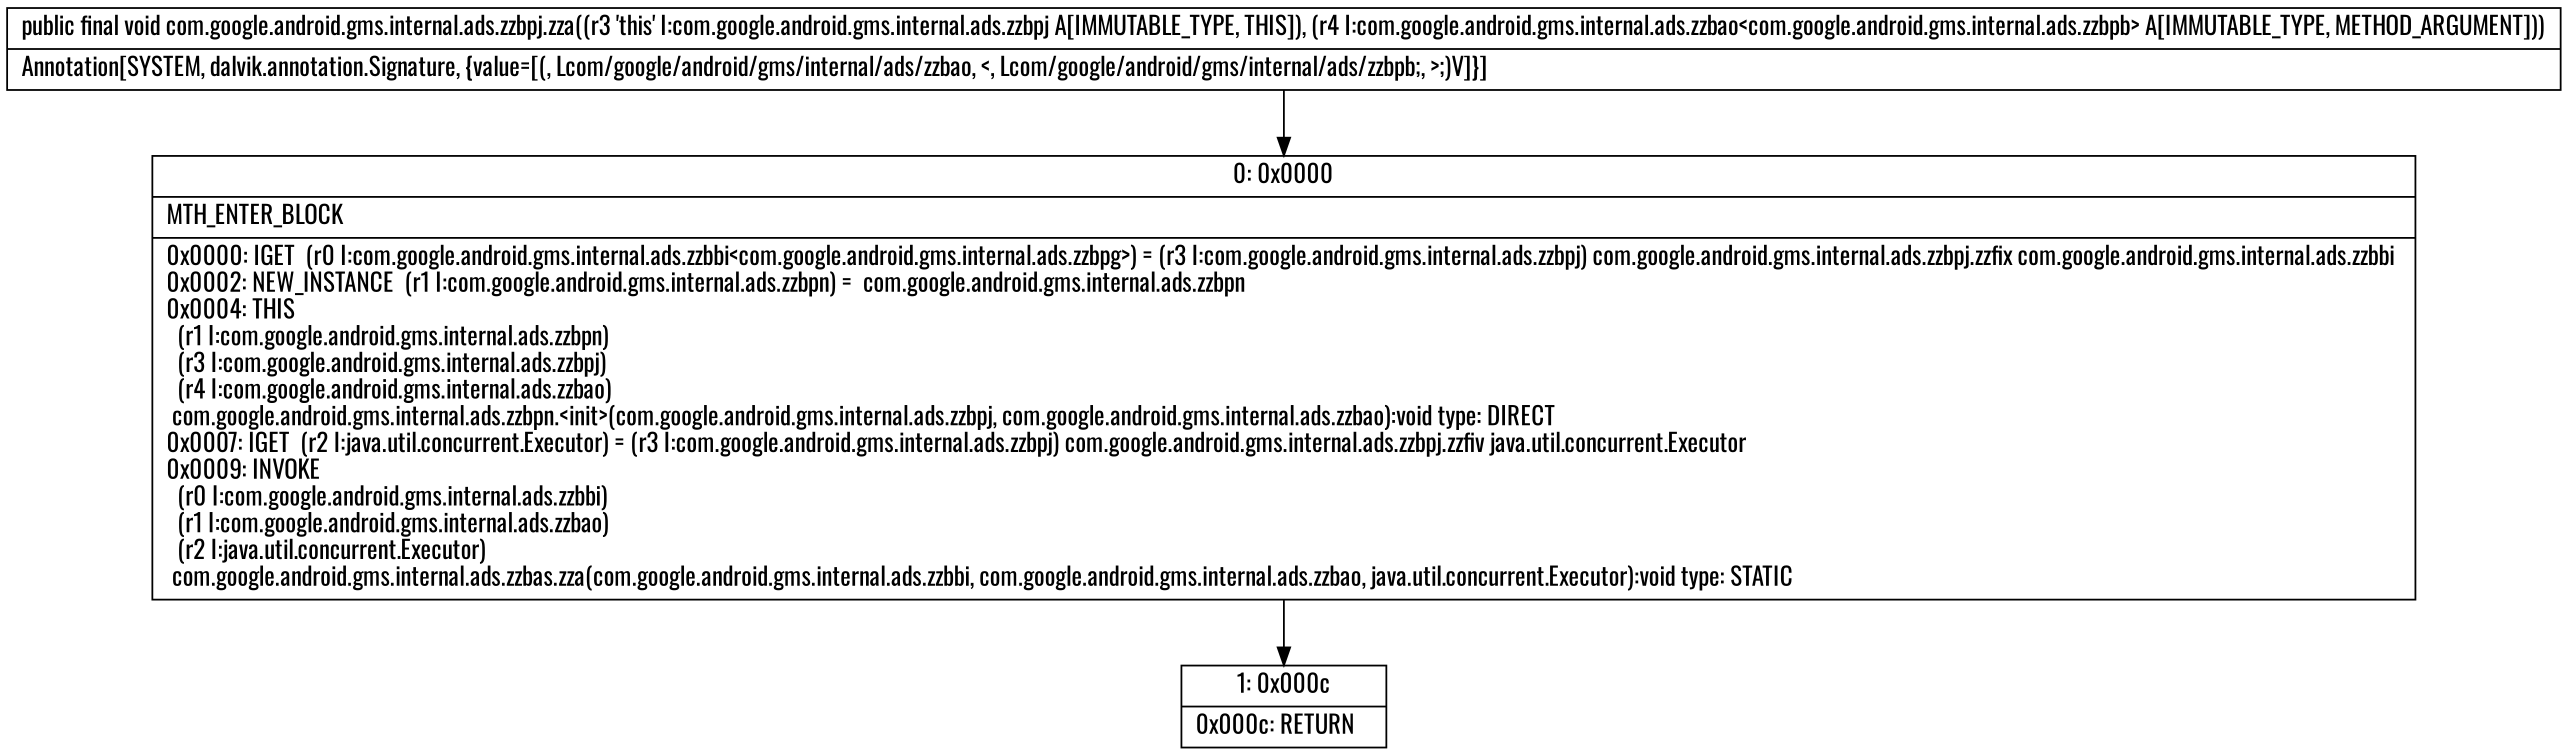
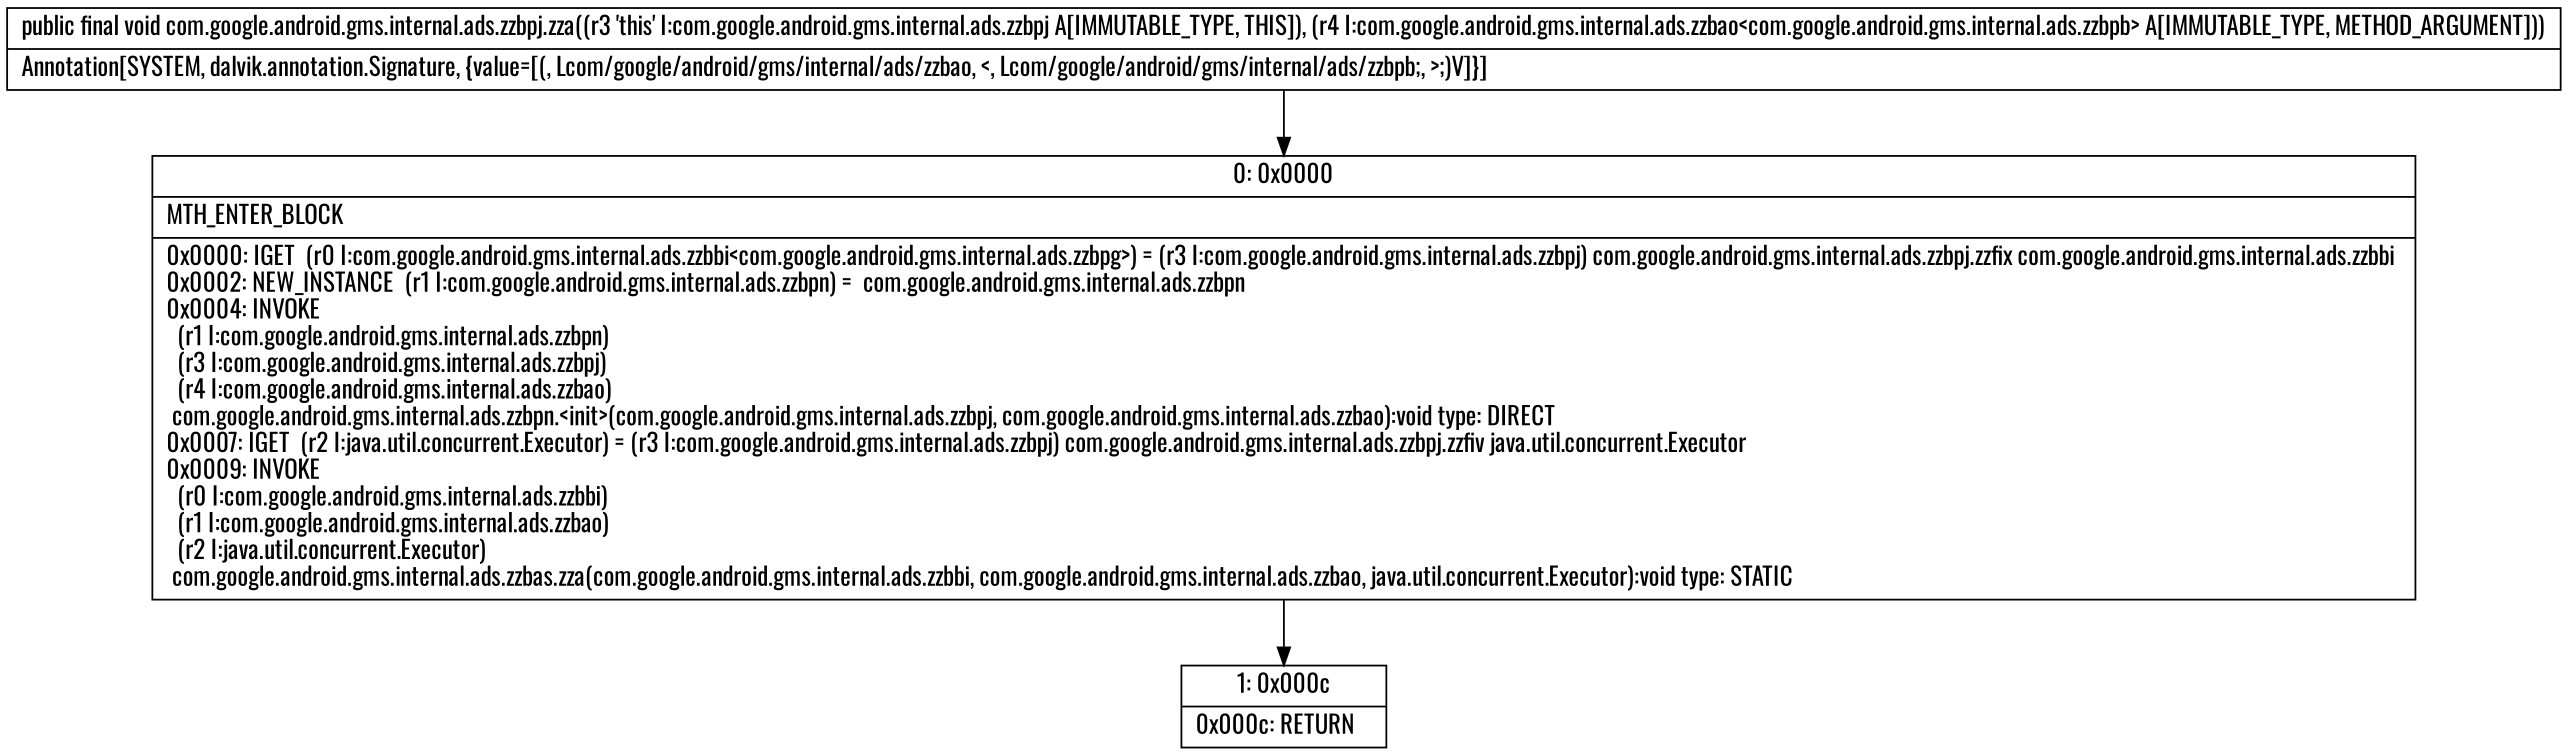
node "0: 0x0000": text "0x0004: THIS" -> "0x0004: INVOKE"
